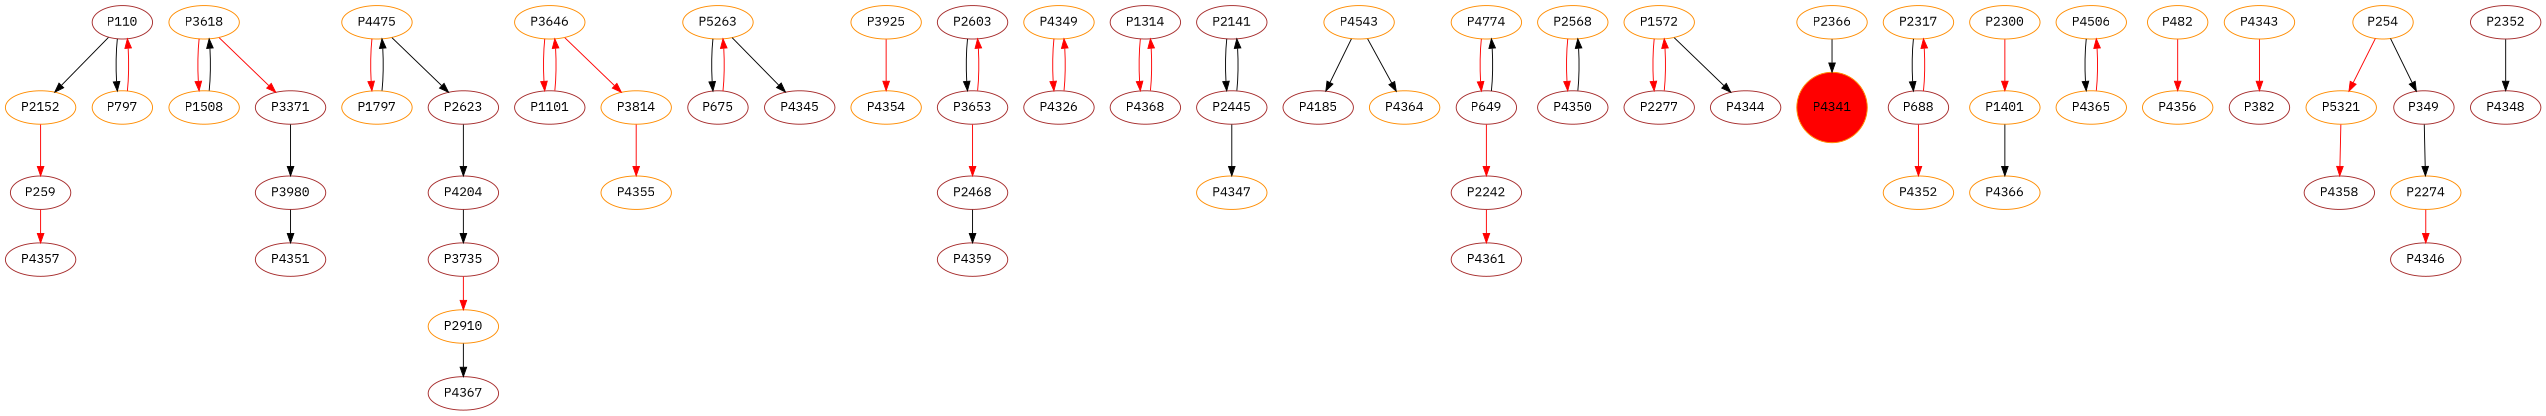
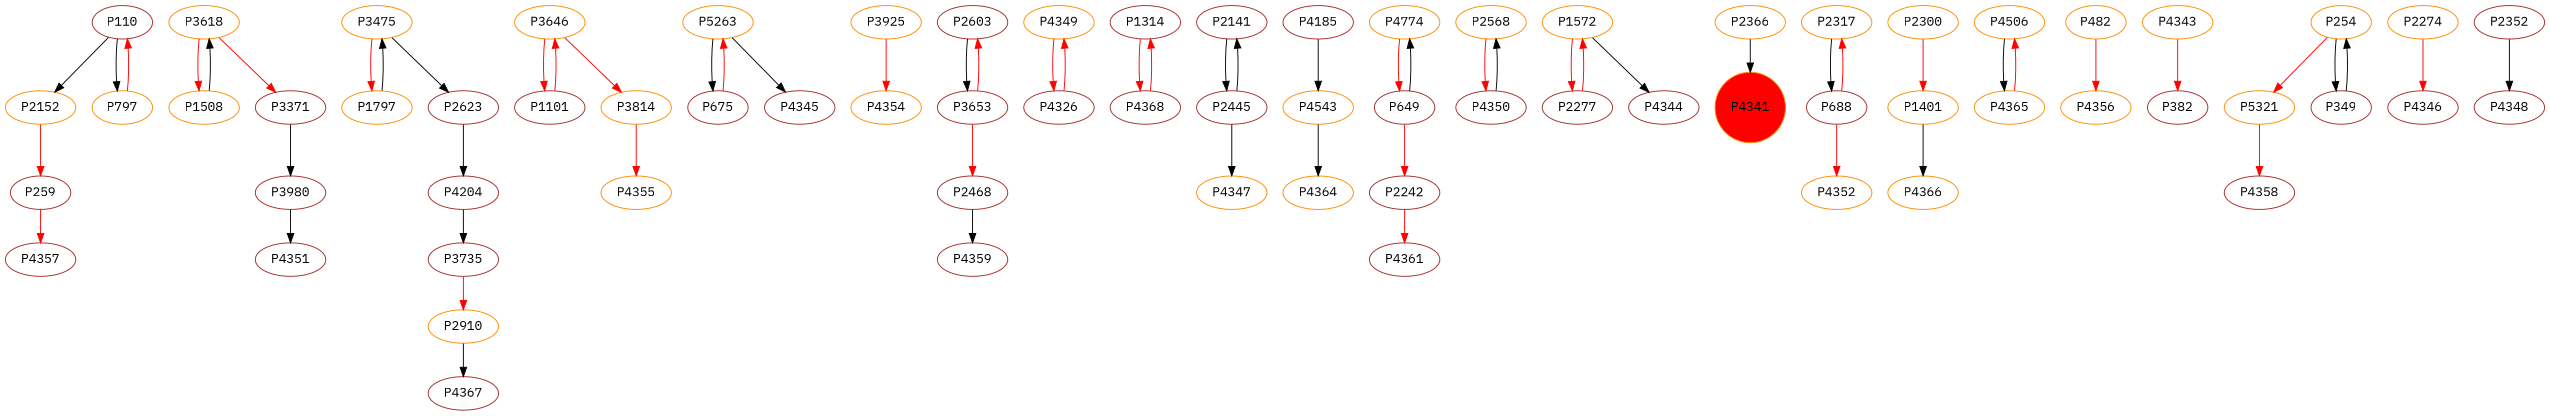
node "P4475": label "P4475" -> "P3475"
edge "P4543" -> "P4185": reversed
edge "P349" -> "P2274": now "P349" -> "P254"
